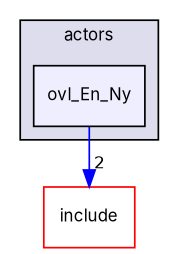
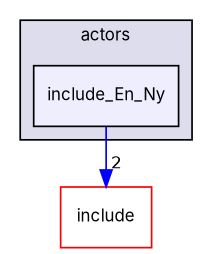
node "ovl_En_Ny": label "ovl_En_Ny" -> "include_En_Ny"
